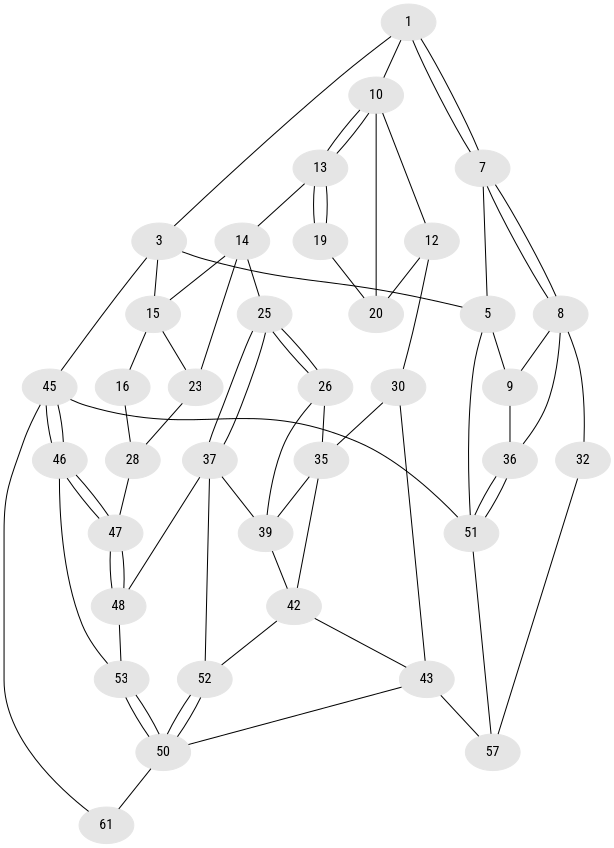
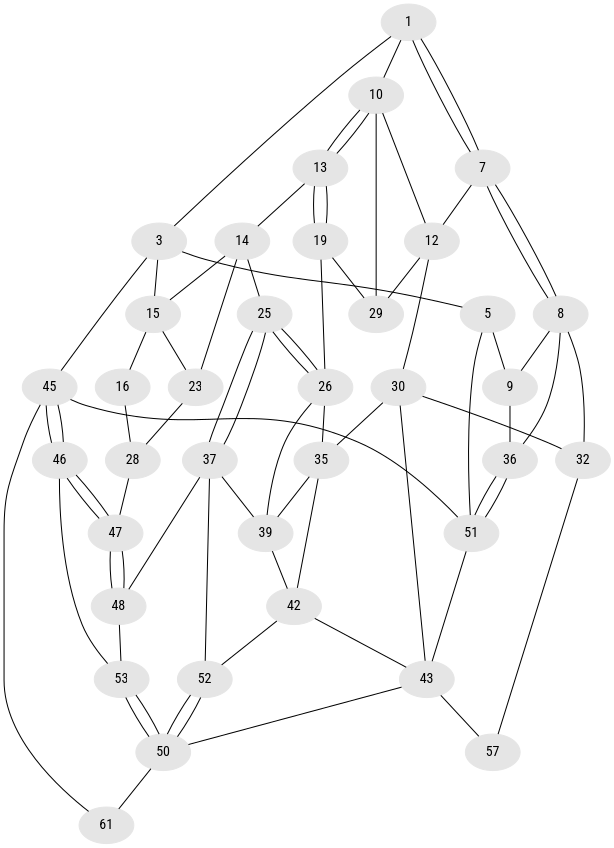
edge "7" -- "5": now "7" -- "12"
edge "19" -- "26": added
node "20": label "20" -> "29"
edge "30" -- "32": added
edge "51" -- "57": now "51" -- "43"
